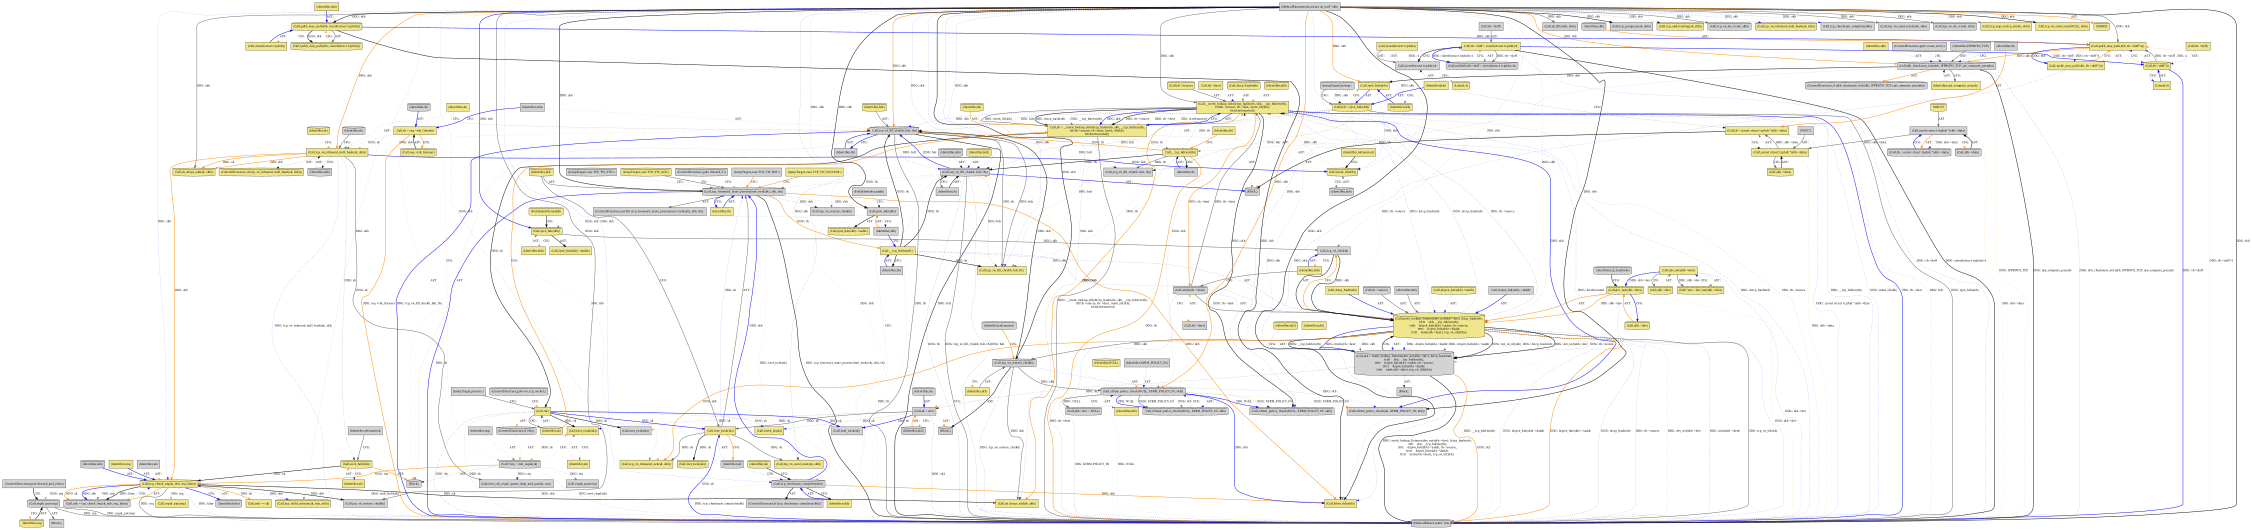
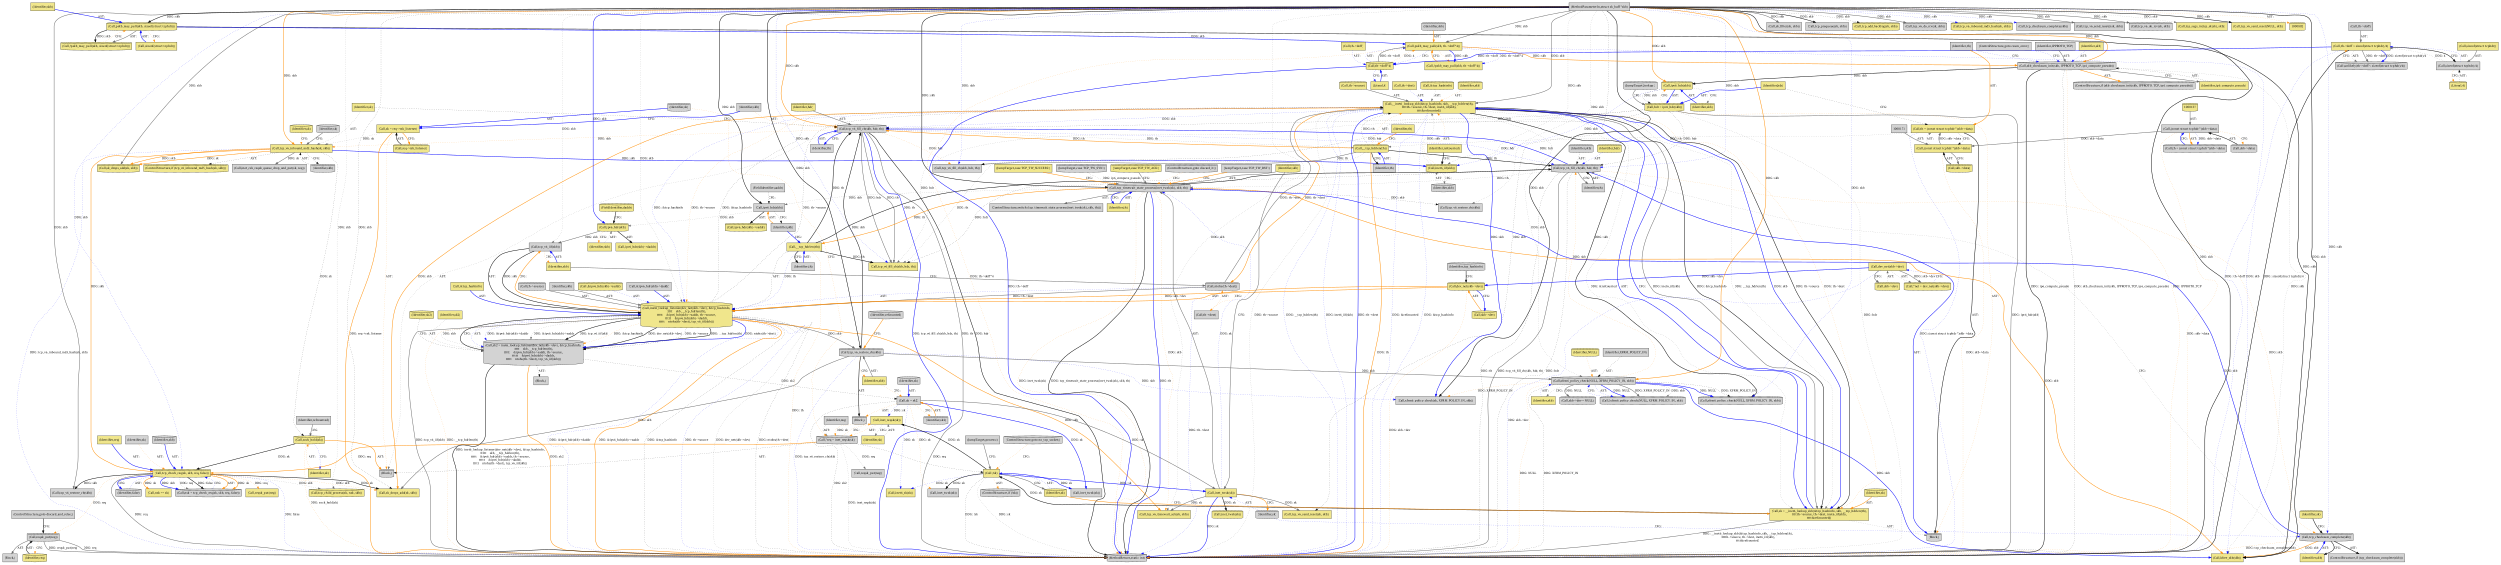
edge "(MethodParameterIn,struct sk_buff *skb)" -> "1000802": style bold -> dotted
edge "(Call,!pskb_may_pull(skb, th->doff*4))" -> "(Call,kfree_skb(skb))": now "(Call,pskb_may_pull(skb, th->doff*4))" -> "(Call,kfree_skb(skb))"
edge "(JumpTarget,case TCP_TW_SYN:)" -> "(Call,tcp_timewait_state_process(inet_twsk(sk), skb, th))": label "CFG: " -> "DDG: ip6_compute_pseudo"
edge "(Call,*req = inet_reqsk(sk))" -> "(Call,inet_csk_reqsk_queue_drop_and_put(sk, req))": now "(Call,*req = inet_reqsk(sk))" -> "(Call,!sk)"
edge "(Call,tcp_check_req(sk, skb, req, false))" -> "(Call,tcp_child_process(sk, nsk, skb))": color blue -> gray40
